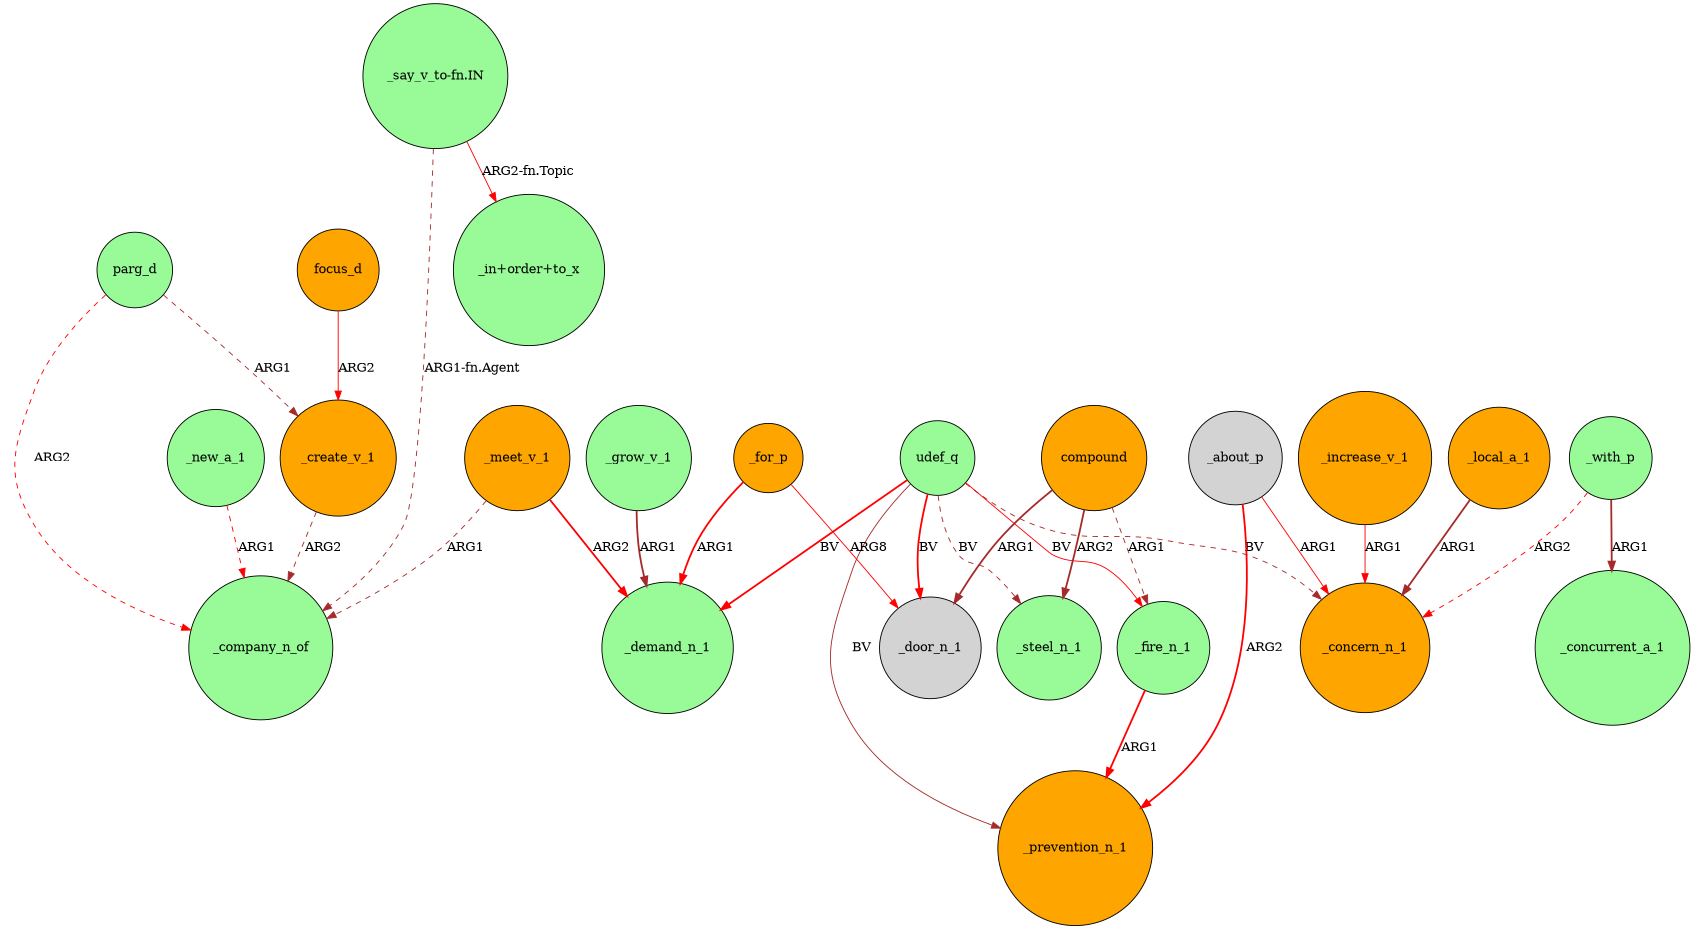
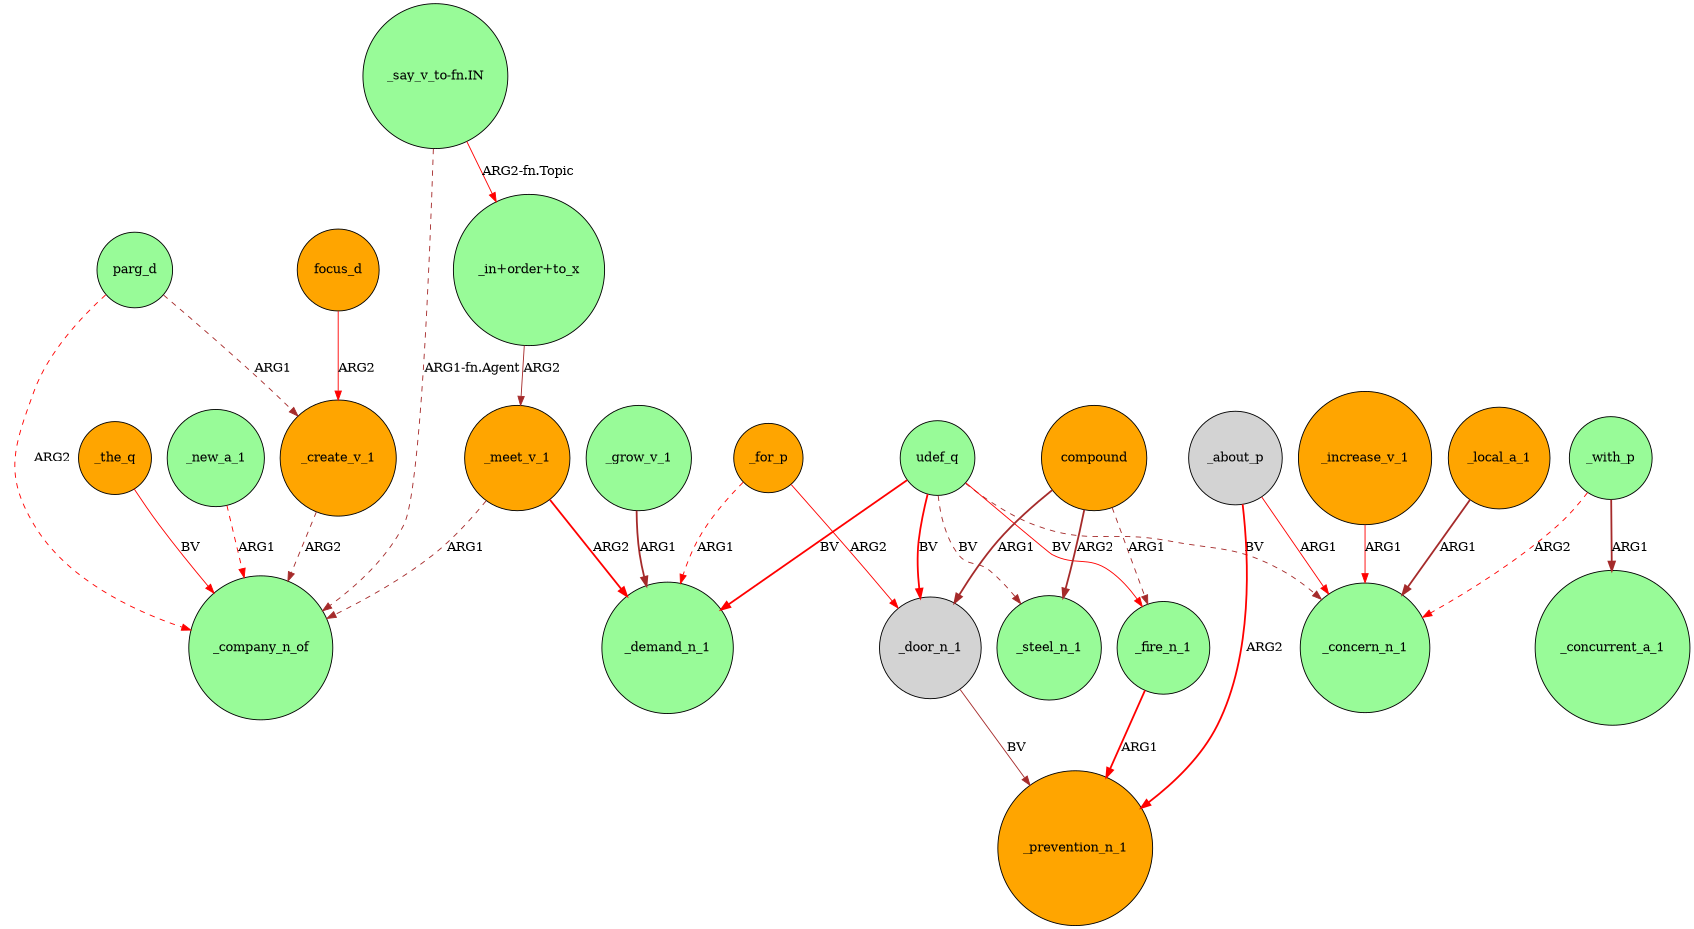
edge "_in+order+to_x" -> "_meet_v_1": added, label "ARG2"
node "_the_q": added
edge "_for_p" -> "_demand_n_1": style bold -> dashed
edge "_for_p" -> "_door_n_1": label "ARG8" -> "ARG2"
node "_concern_n_1": fillcolor orange -> palegreen
edge "udef_q" -> "_prevention_n_1": now "_door_n_1" -> "_prevention_n_1"
